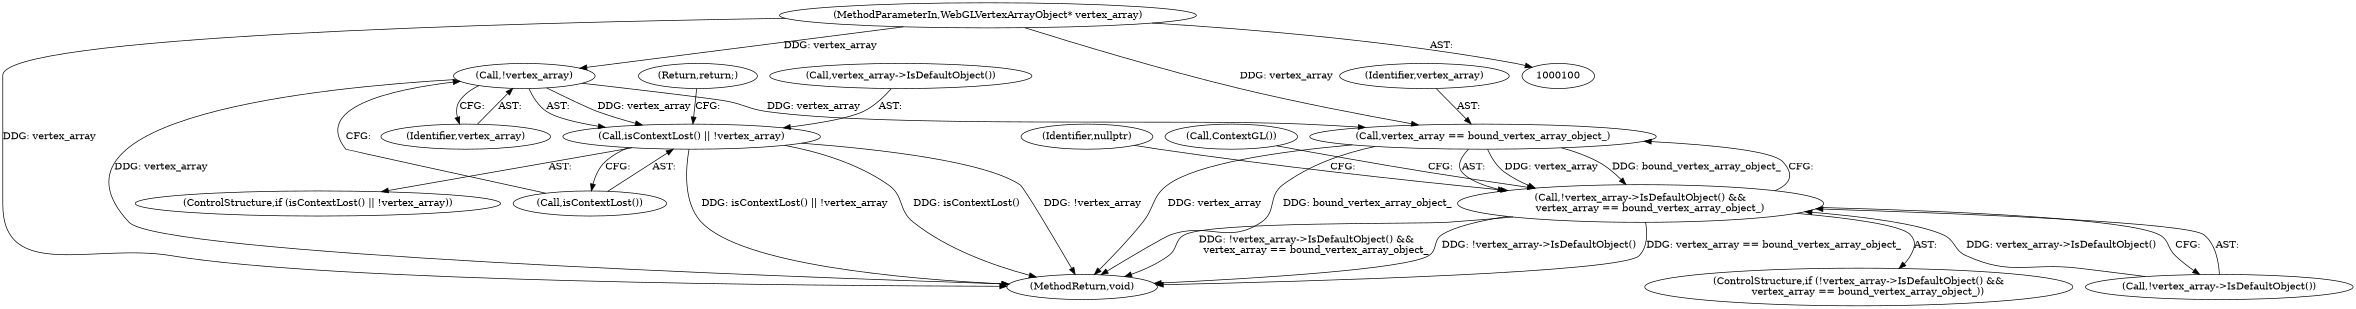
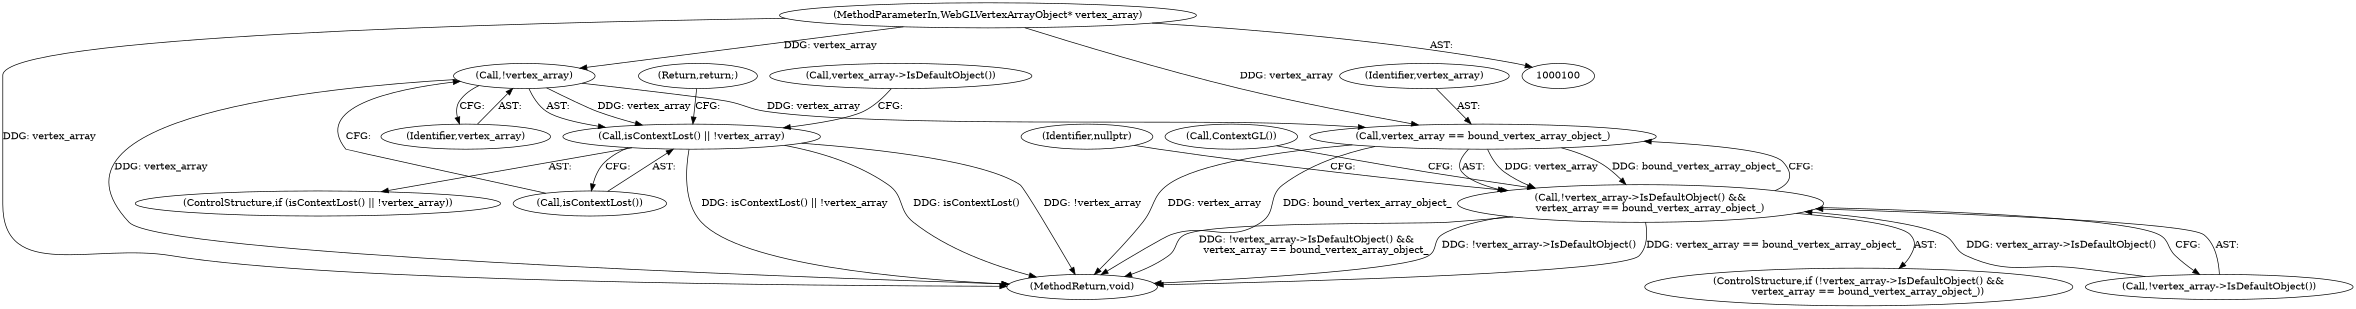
edge "(Call,vertex_array->IsDefaultObject())" -> "(Call,isContextLost() || !vertex_array)": label "AST: " -> "CFG: "
